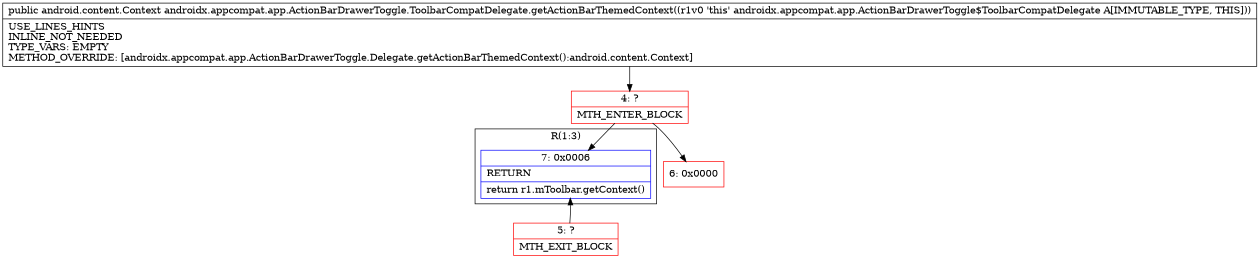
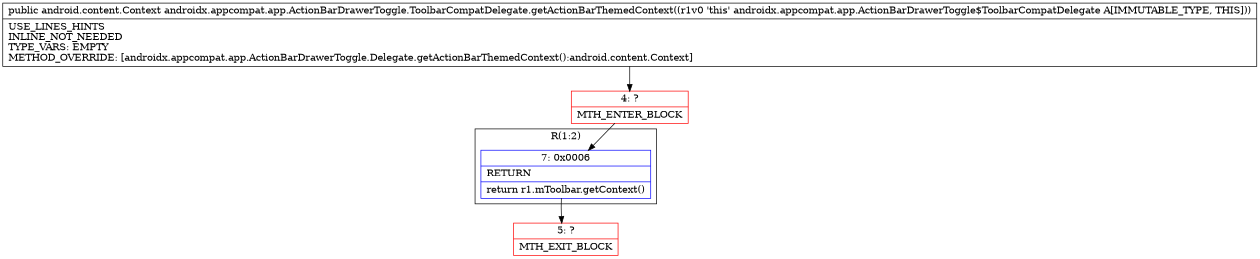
cluster "R(1:3)": label "R(1:3)" -> "R(1:2)"
node "6: 0x0000": removed
edge "5: ?" -> "7: 0x0006": reversed
